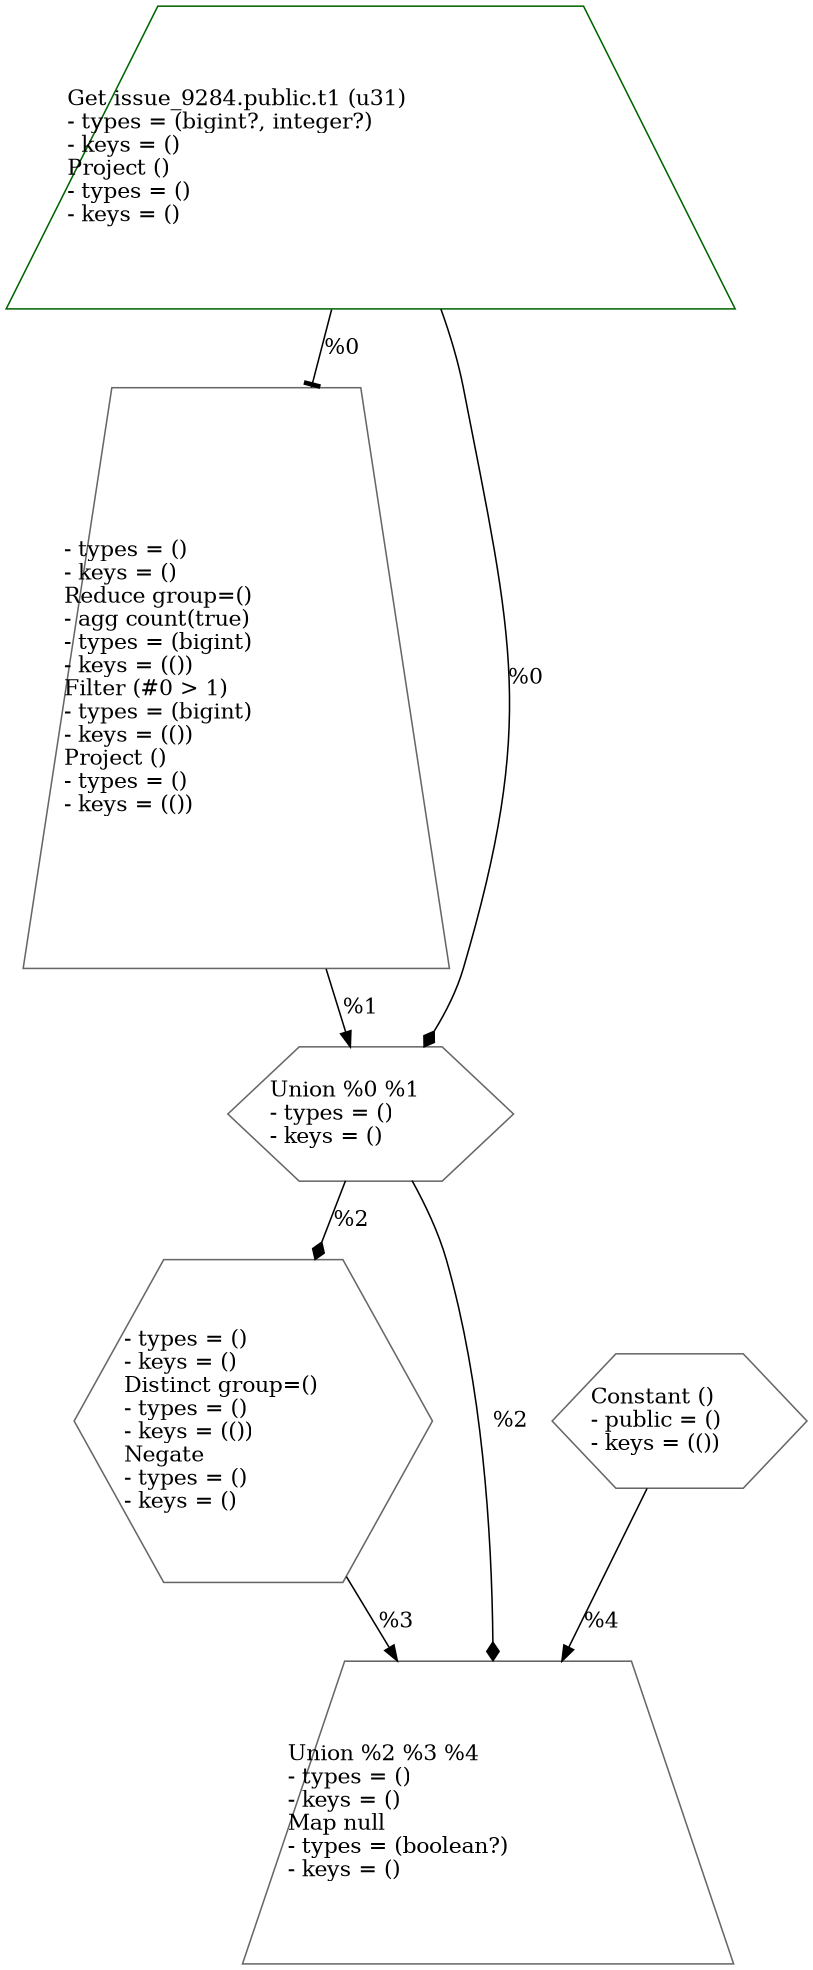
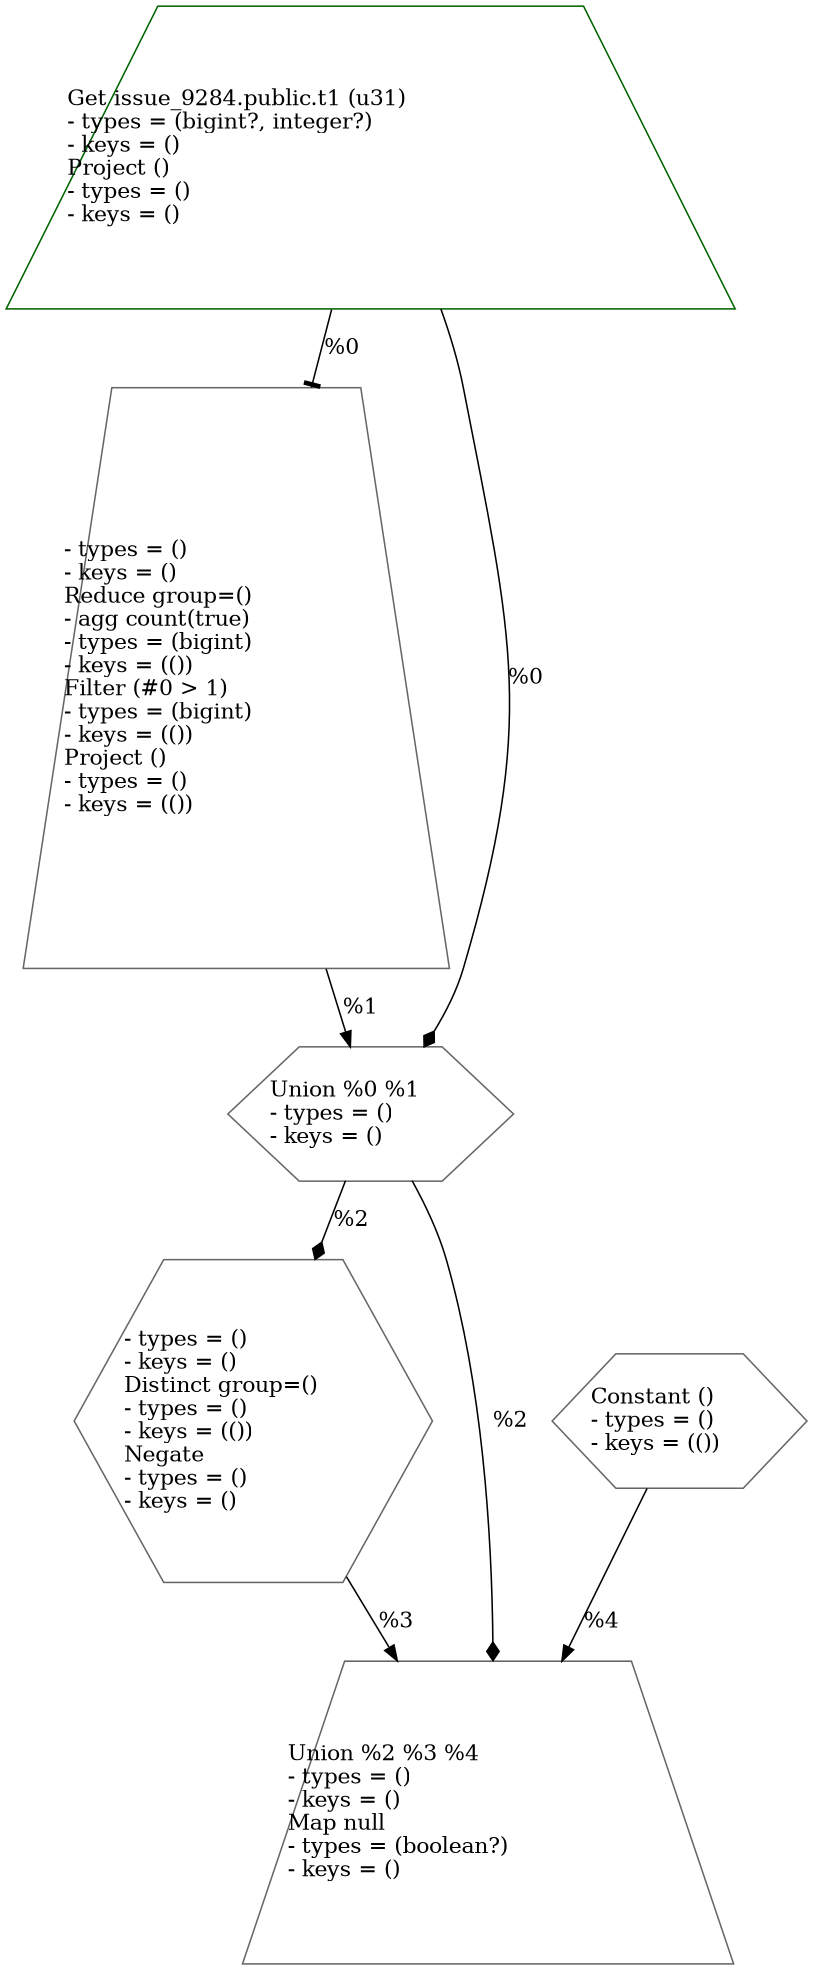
node "Constant () - public = () - keys = (())": label "Constant () - public = () - keys = (())" -> "Constant () - types = () - keys = (())"
